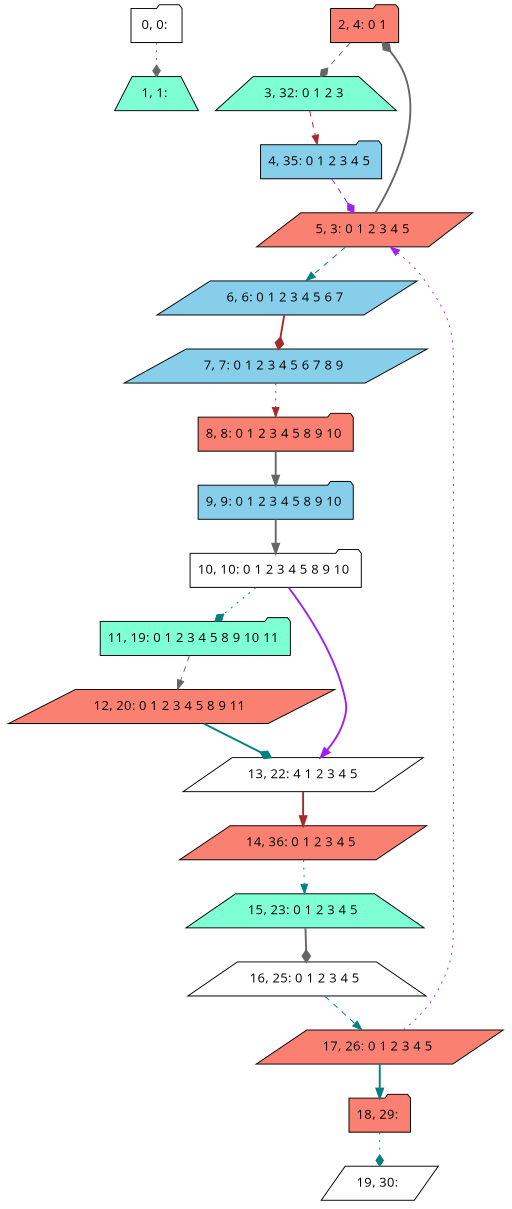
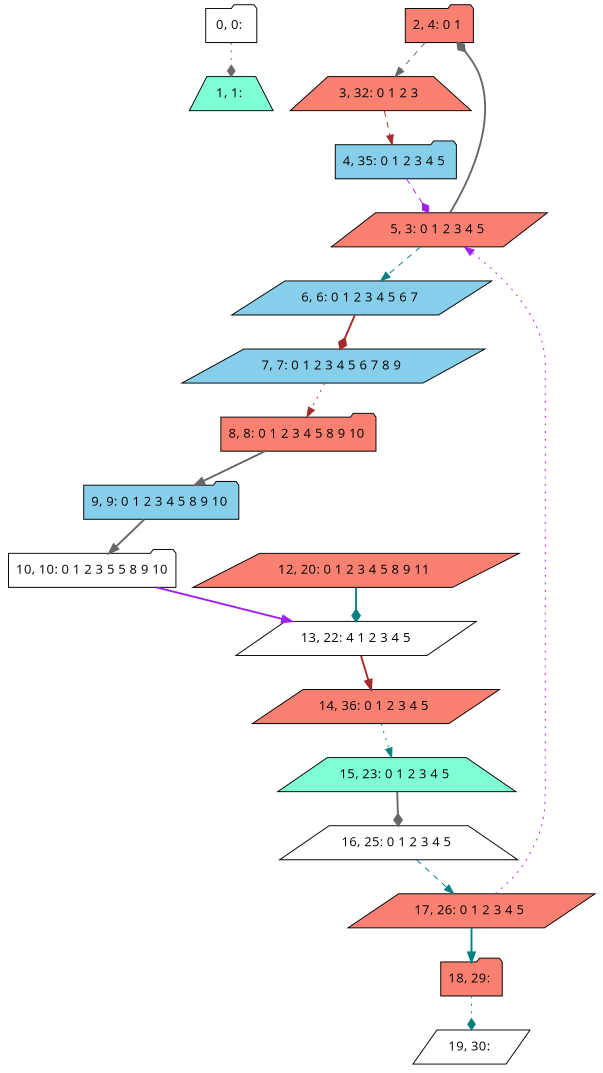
edge "2, 4: 0 1" -> "3, 32: 0 1 2 3": arrowhead diamond -> normal
node "3, 32: 0 1 2 3": fillcolor aquamarine -> salmon
node "10, 10: 0 1 2 3 4 5 8 9 10": label "10, 10: 0 1 2 3 4 5 8 9 10" -> "10, 10: 0 1 2 3 5 5 8 9 10"
node "11, 19: 0 1 2 3 4 5 8 9 10 11": removed
